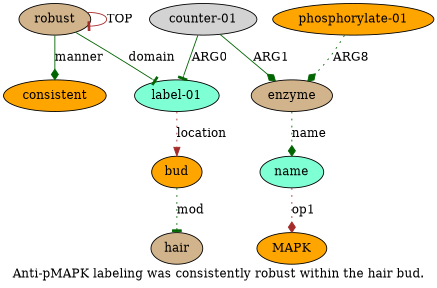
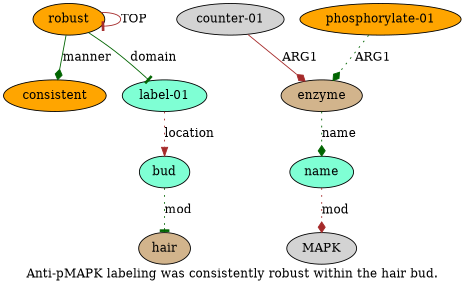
node "robust": fillcolor tan -> orange
edge "counter-01" -> "enzyme": color darkgreen -> brown
edge "counter-01" -> "label-01": removed, label "ARG0"
edge "phosphorylate-01" -> "enzyme": label "ARG8" -> "ARG1"
node "bud": fillcolor orange -> aquamarine
edge "name" -> "MAPK": label "op1" -> "mod"
node "MAPK": fillcolor orange -> lightgrey
